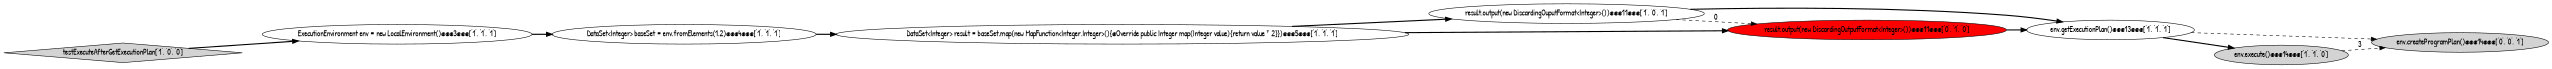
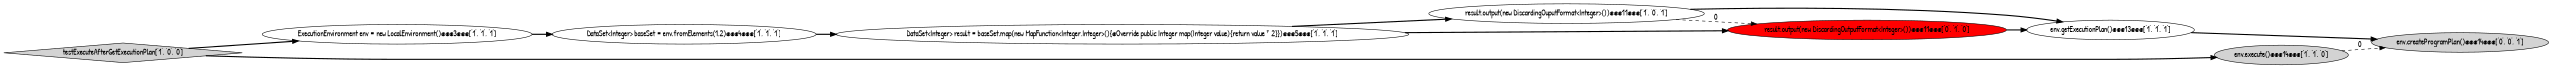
edge "env.getExecutionPlan()@@@13@@@['1', '1', '1']" -> "env.createProgramPlan()@@@14@@@['0', '0', '1']": style dashed -> bold
edge "env.getExecutionPlan()@@@13@@@['1', '1', '1']" -> "env.execute()@@@14@@@['1', '1', '0']": now "testExecuteAfterGetExecutionPlan['1', '0', '0']" -> "env.execute()@@@14@@@['1', '1', '0']"
edge "env.execute()@@@14@@@['1', '1', '0']" -> "env.createProgramPlan()@@@14@@@['0', '0', '1']": label "3" -> "0"
